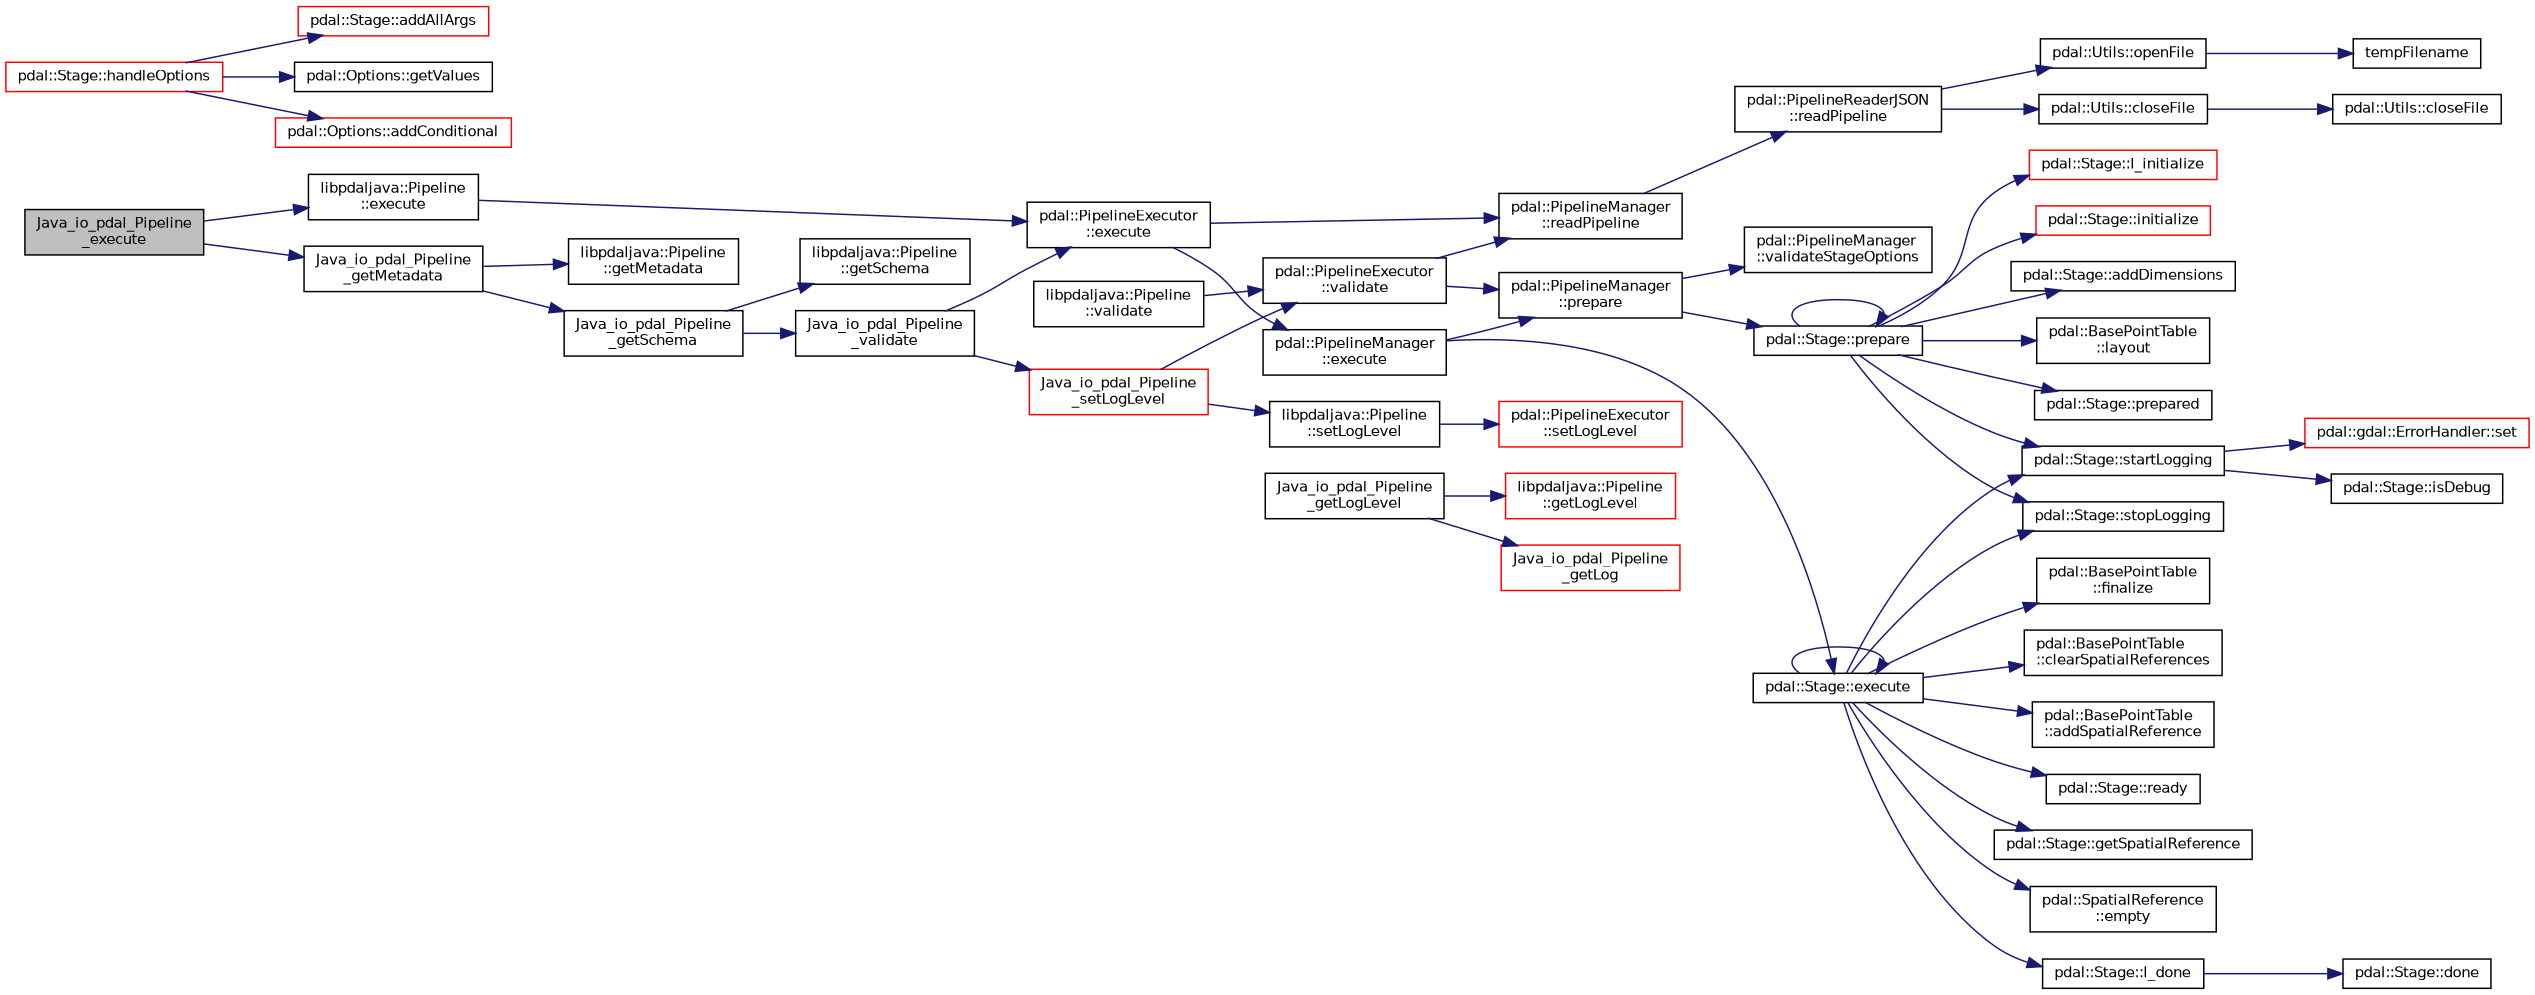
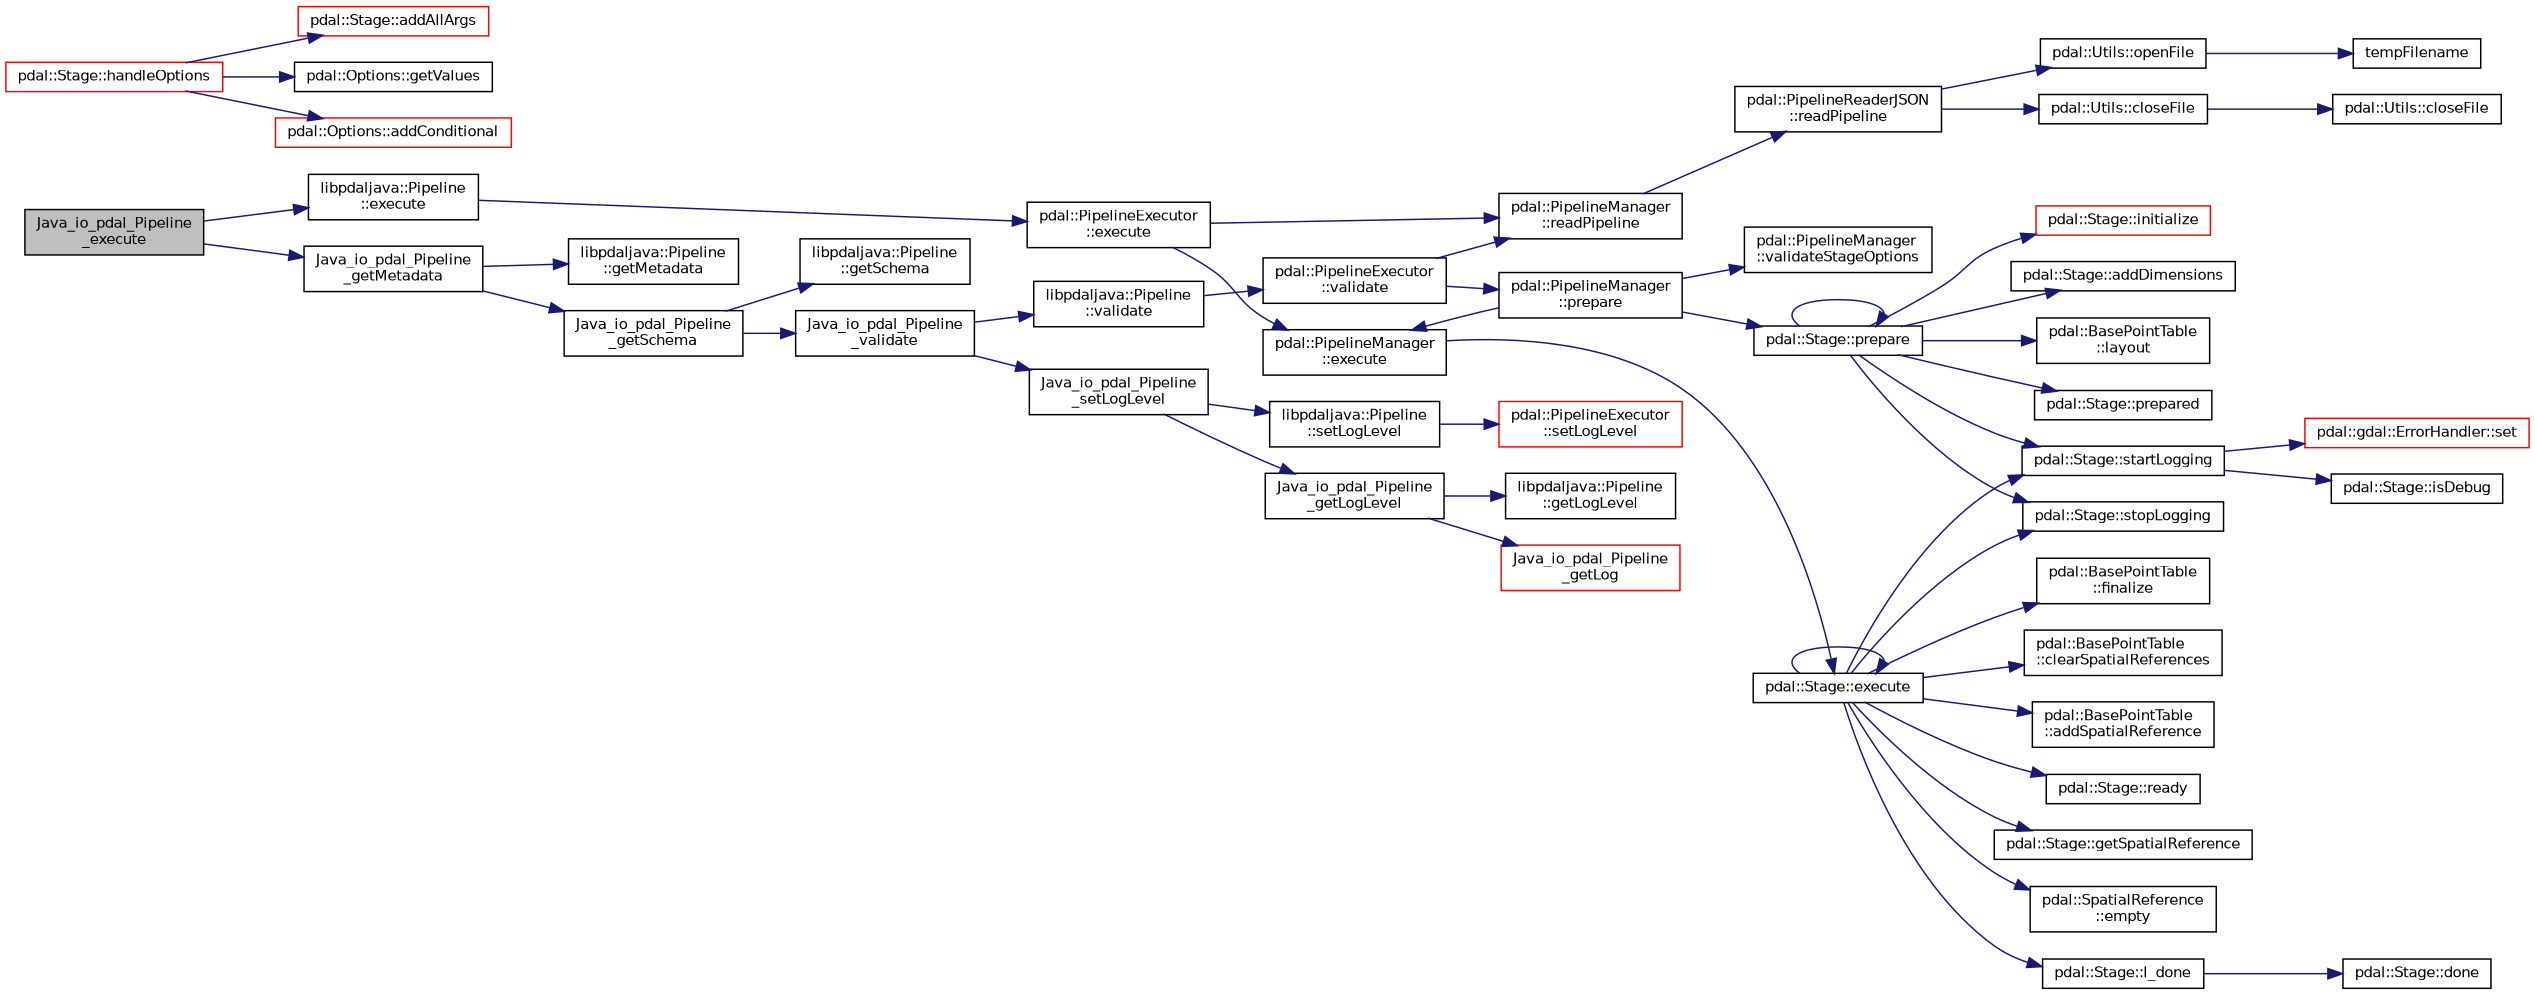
node "pdal::Stage::l_initialize": removed
edge "Java_io_pdal_Pipeline _validate" -> "pdal::PipelineExecutor ::execute": now "Java_io_pdal_Pipeline _validate" -> "libpdaljava::Pipeline ::validate"
edge "pdal::PipelineManager ::execute" -> "pdal::PipelineManager ::prepare": reversed
edge "Java_io_pdal_Pipeline _setLogLevel" -> "pdal::PipelineExecutor ::validate": now "Java_io_pdal_Pipeline _setLogLevel" -> "Java_io_pdal_Pipeline _getLogLevel"
node "Java_io_pdal_Pipeline _setLogLevel": color red -> black
node "libpdaljava::Pipeline ::getLogLevel": color red -> black
